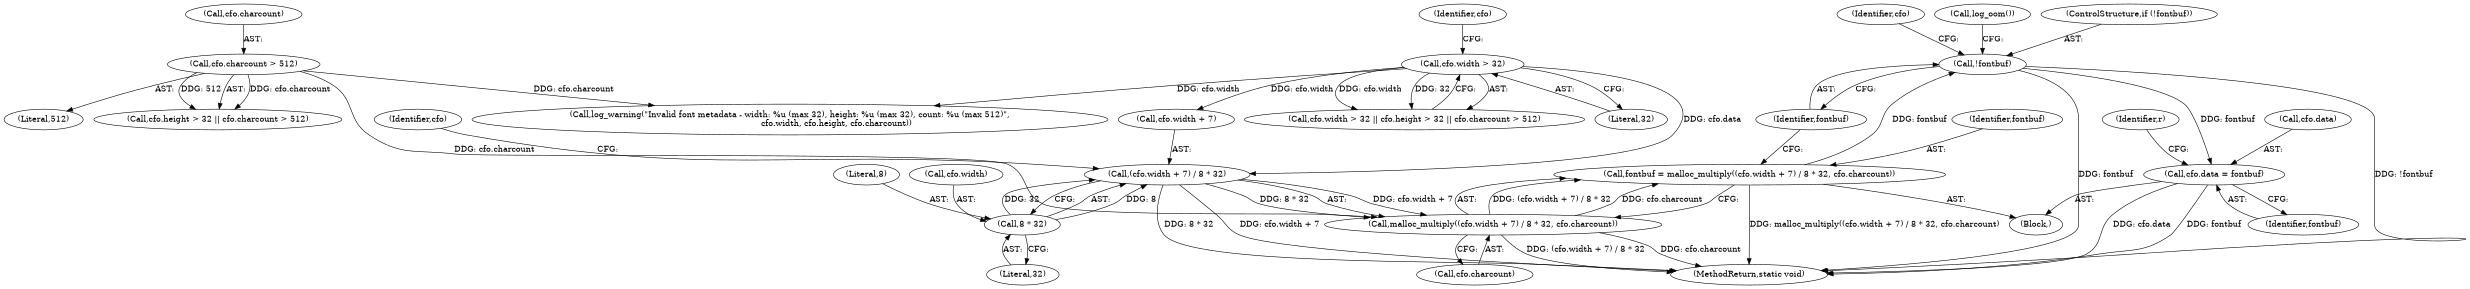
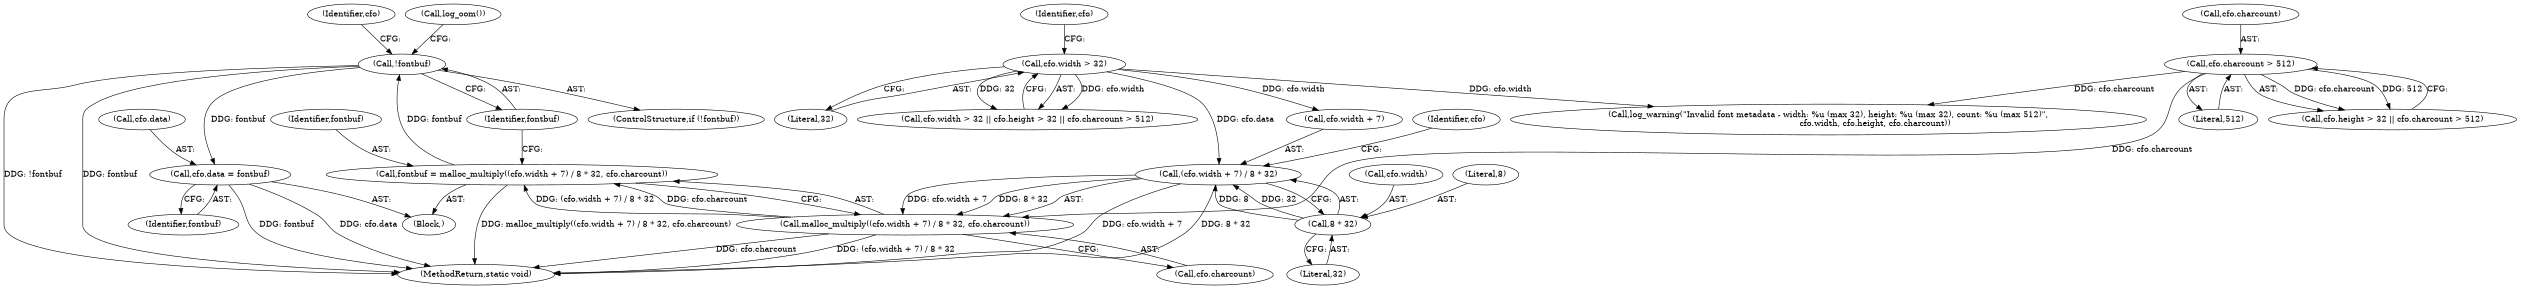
edge "(ControlStructure,if (!fontbuf))" -> "(Call,!fontbuf)": reversed
edge "(Call,cfo.height > 32 || cfo.charcount > 512)" -> "(Call,cfo.charcount > 512)": added, label "CFG:"
edge "(Literal,512)" -> "(Call,cfo.charcount > 512)": added, label "AST:"
node "(Identifier,r)": removed
